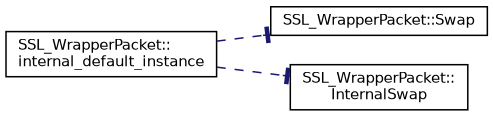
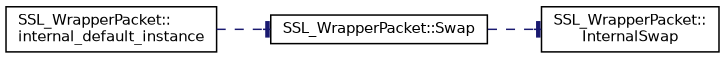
edge "SSL_WrapperPacket:: internal_default_instance" -> "SSL_WrapperPacket:: InternalSwap": now "SSL_WrapperPacket::Swap" -> "SSL_WrapperPacket:: InternalSwap"
